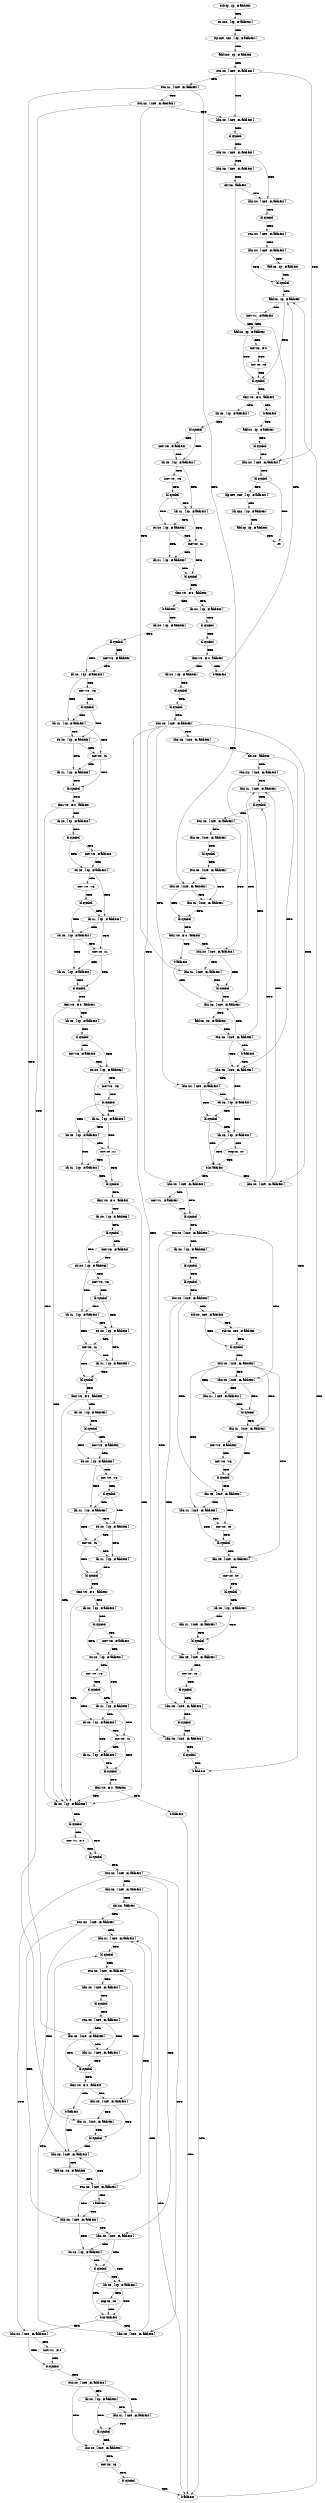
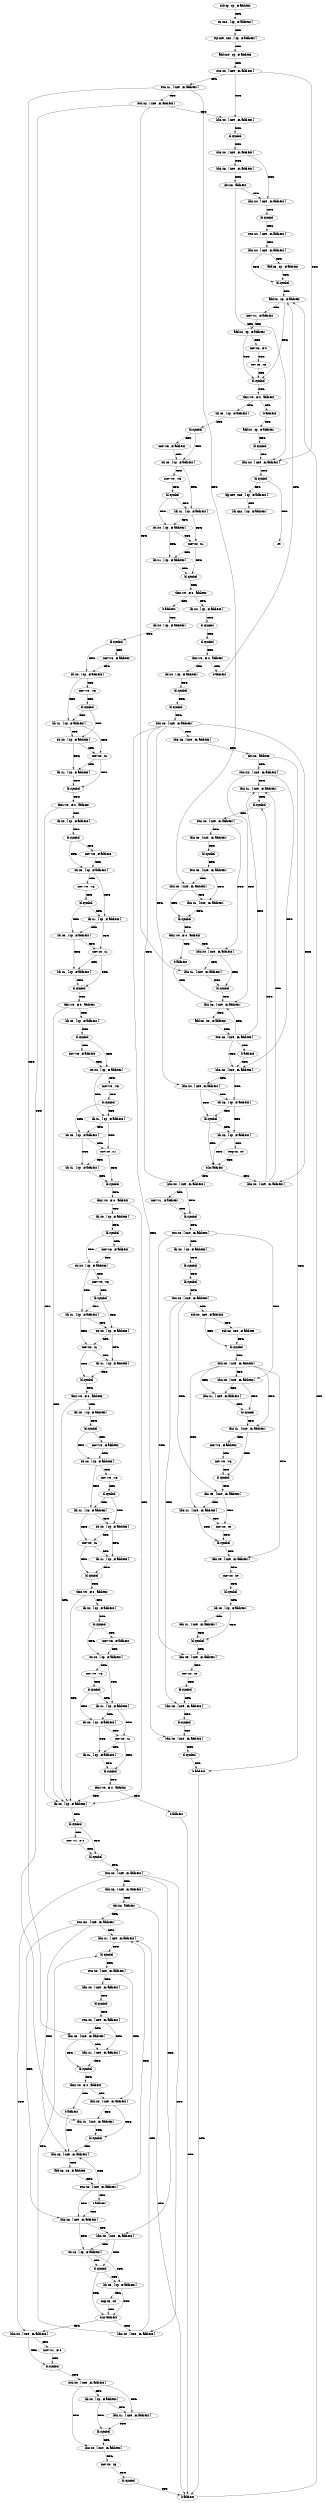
node "add sp , sp , # address": removed
